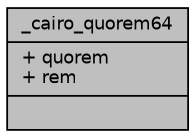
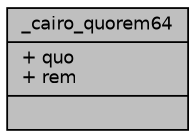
node "_cairo_quorem64": text "+ quorem" -> "+ quo"
